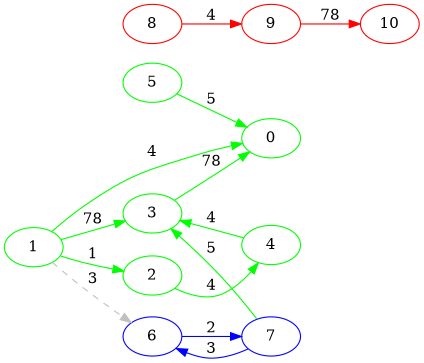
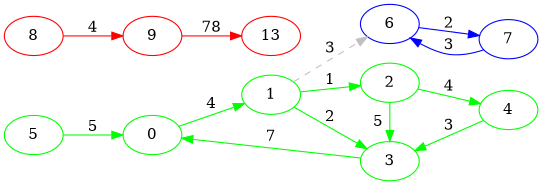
node "10": label "10" -> "13"
edge "3" -> "0": label "78" -> "7"
edge "1" -> "0": reversed
edge "4" -> "3": label "4" -> "3"
edge "1" -> "3": label "78" -> "2"
edge "7" -> "3": now "2" -> "3"
